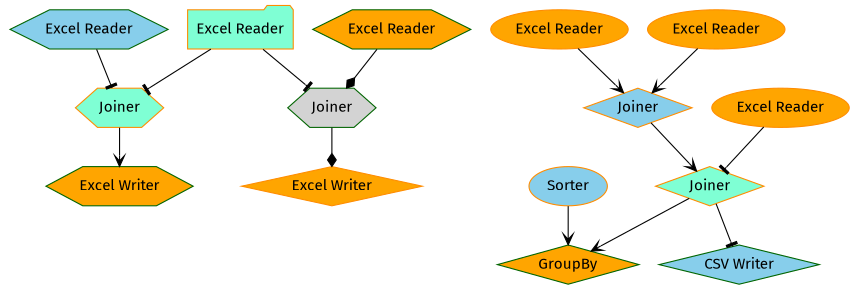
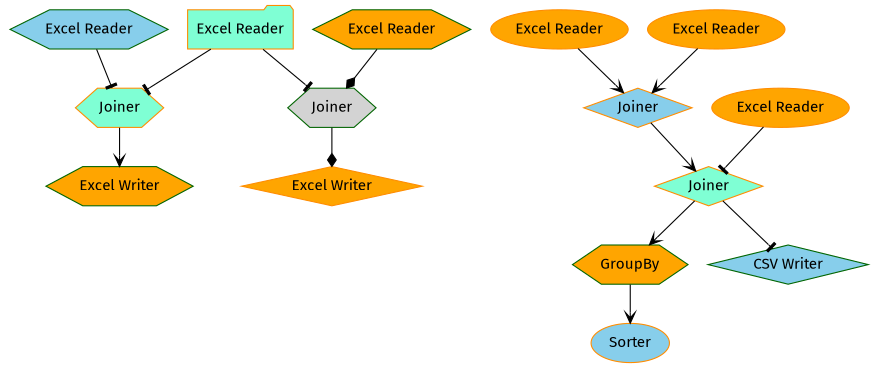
edge "Sorter" -> "GroupBy": reversed
node "GroupBy": shape diamond -> hexagon
